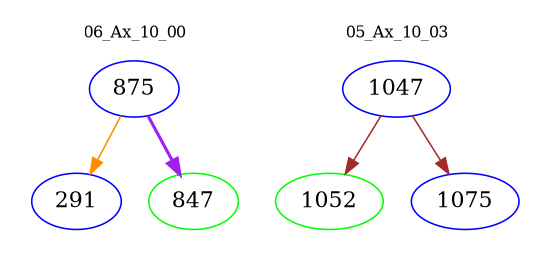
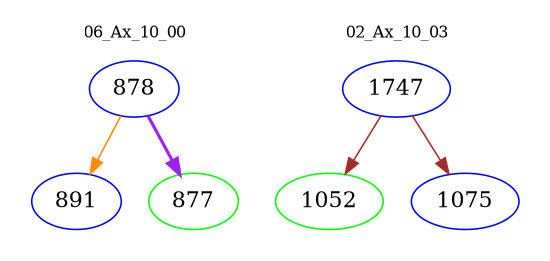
cluster "05_Ax_10_03": label "05_Ax_10_03" -> "02_Ax_10_03"
node "875": label "875" -> "878"
node "1047": label "1047" -> "1747"
node "291": label "291" -> "891"
node "847": label "847" -> "877"
